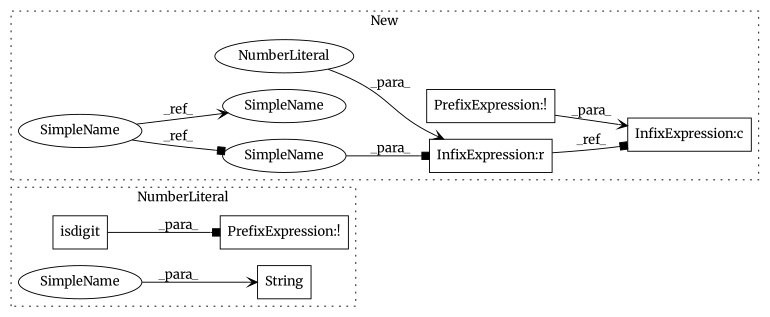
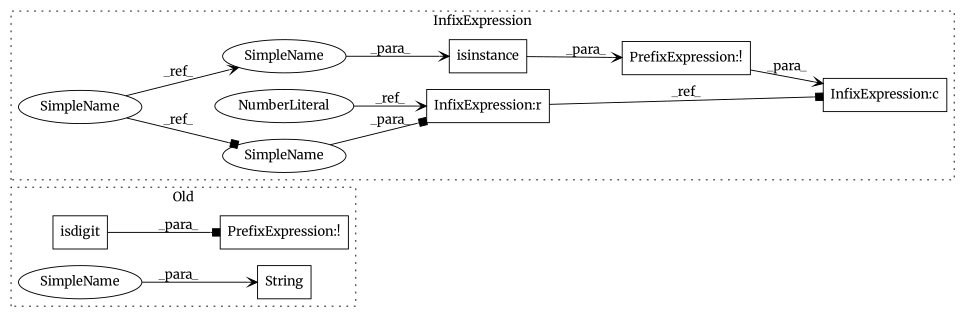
cluster "New": label "New" -> "InfixExpression"
node "isinstance": added
edge "NumberLiteral" -> "InfixExpression:r": label "_para_" -> "_ref_"
cluster "NumberLiteral": label "NumberLiteral" -> "Old"
